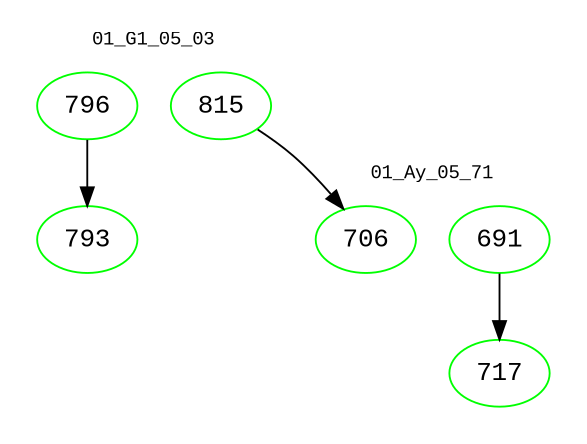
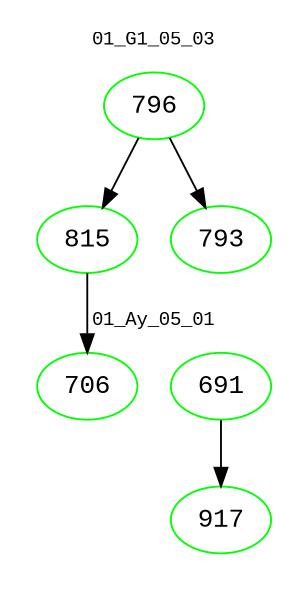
edge "796" -> "815": added
cluster "01_Ay_05_71": label "01_Ay_05_71" -> "01_Ay_05_01"
node "717": label "717" -> "917"
